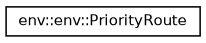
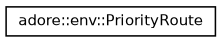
node "env::env::PriorityRoute": label "env::env::PriorityRoute" -> "adore::env::PriorityRoute"
